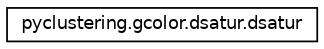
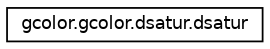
node "pyclustering.gcolor.dsatur.dsatur": label "pyclustering.gcolor.dsatur.dsatur" -> "gcolor.gcolor.dsatur.dsatur"
